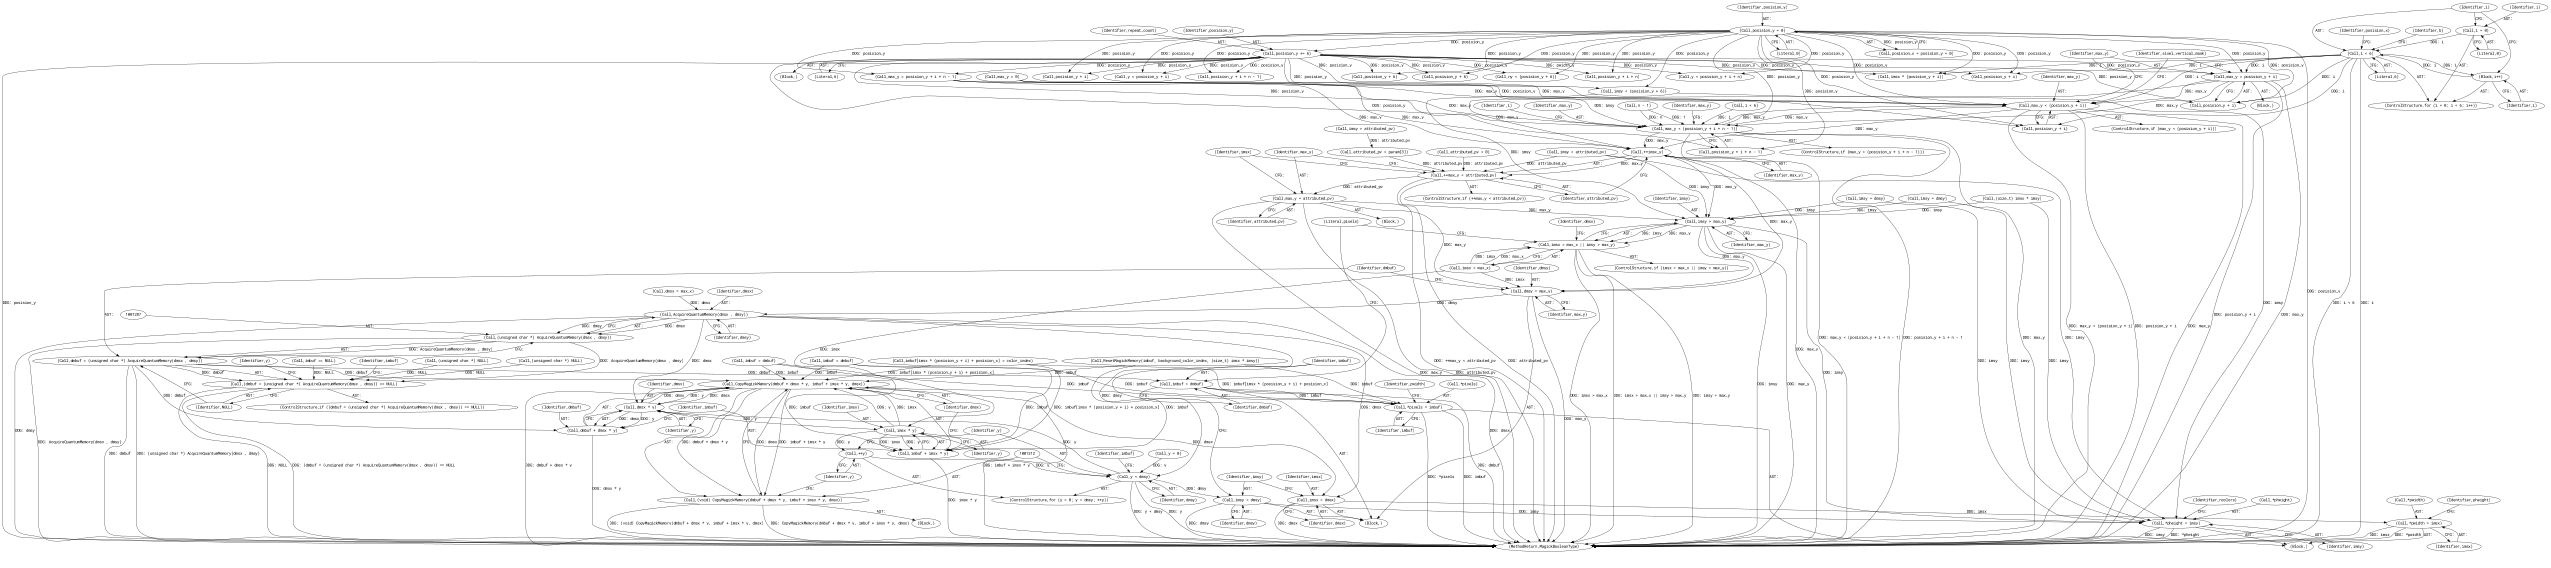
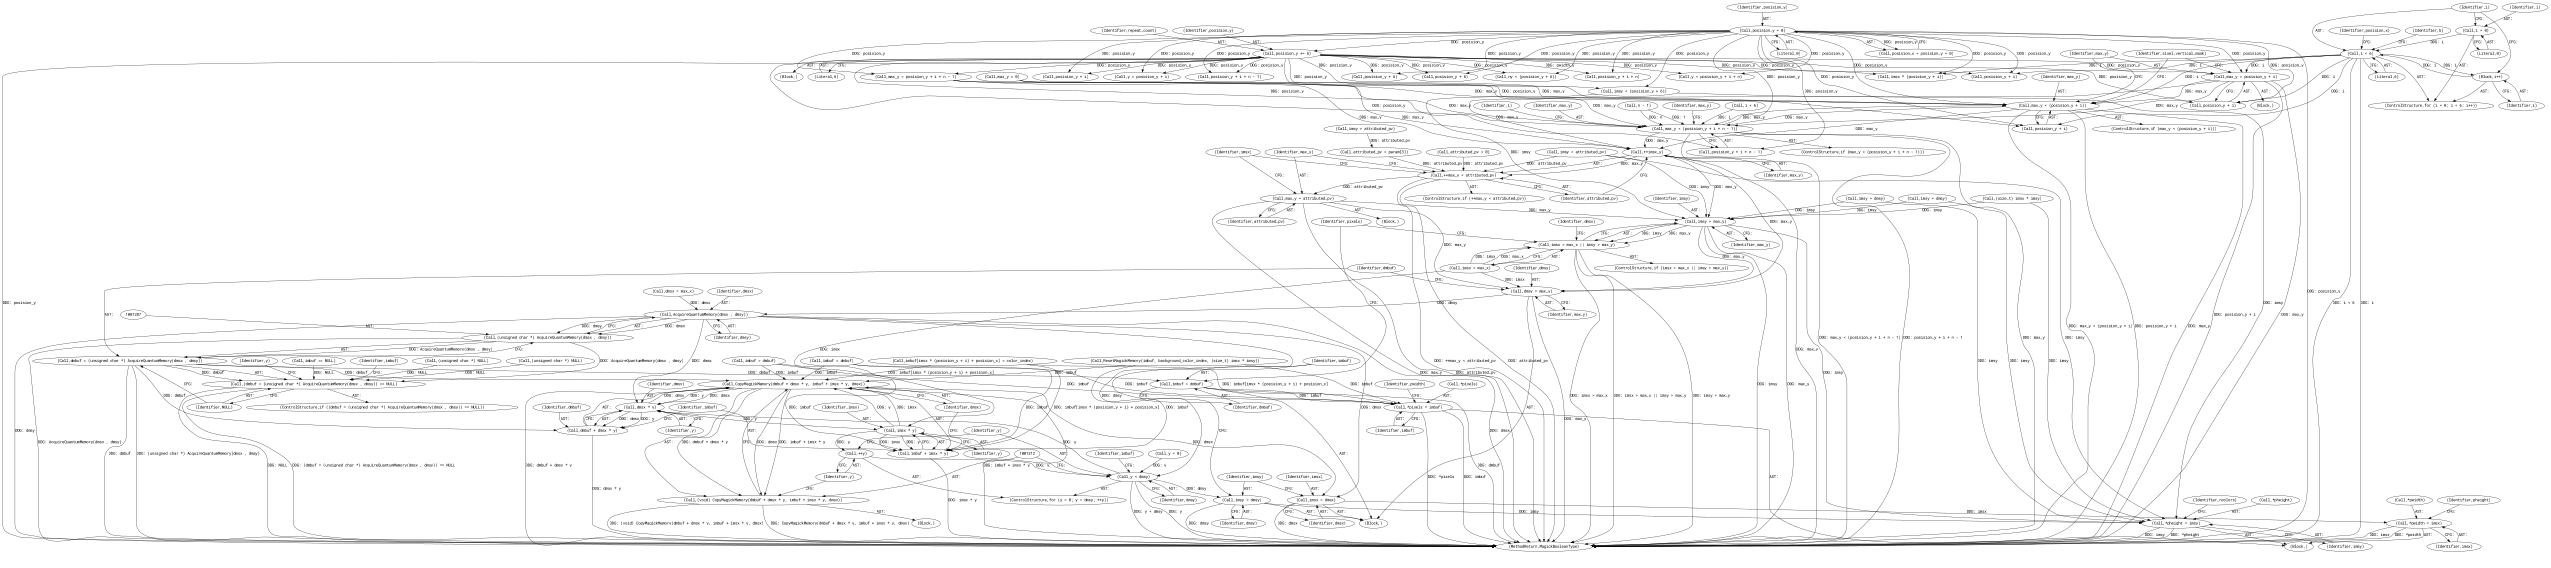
edge "(Call,max_y = 0)" -> "(Call,max_y < (posision_y + i + n - 1))": label "DDG: imsy" -> "DDG: max_y"
node "(Literal,pixels)": label "(Literal,pixels)" -> "(Identifier,pixels)"
